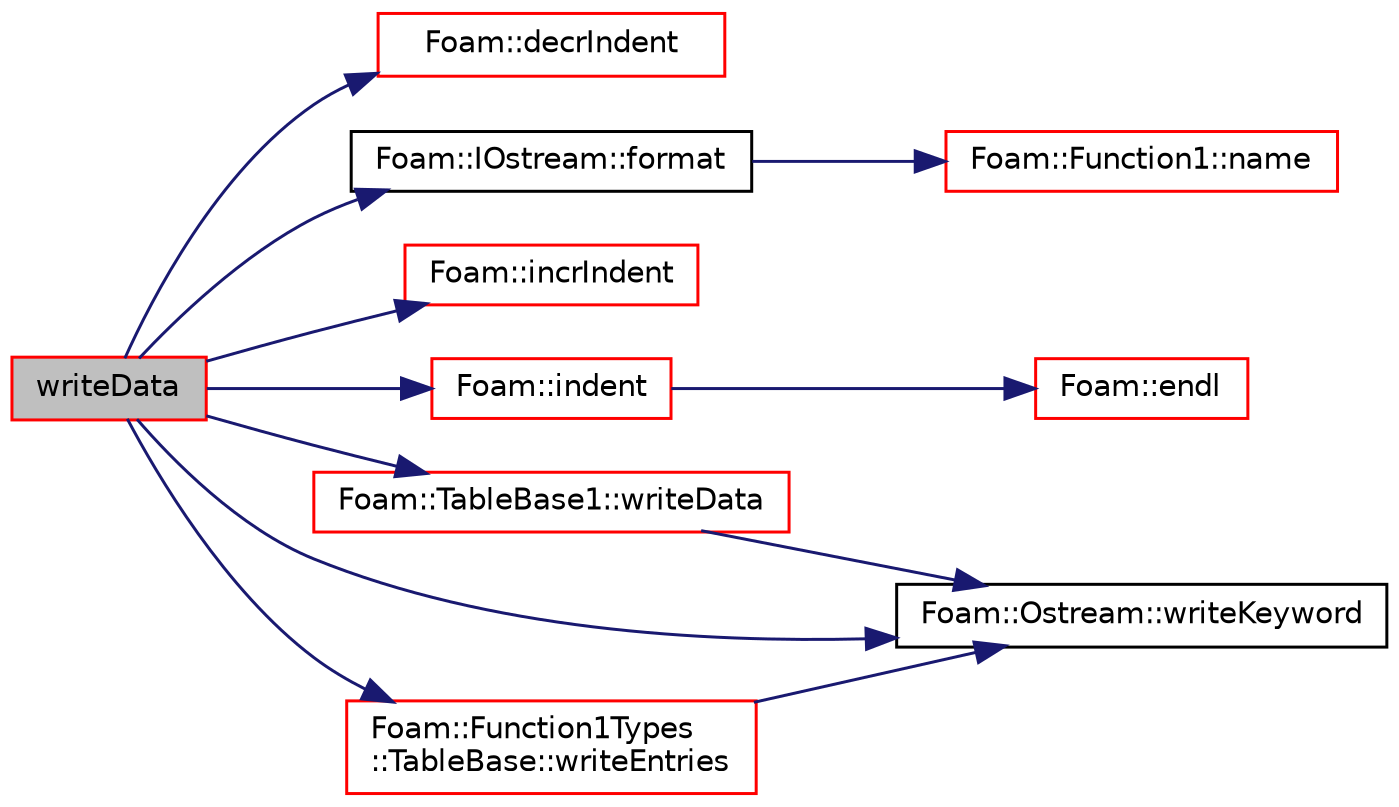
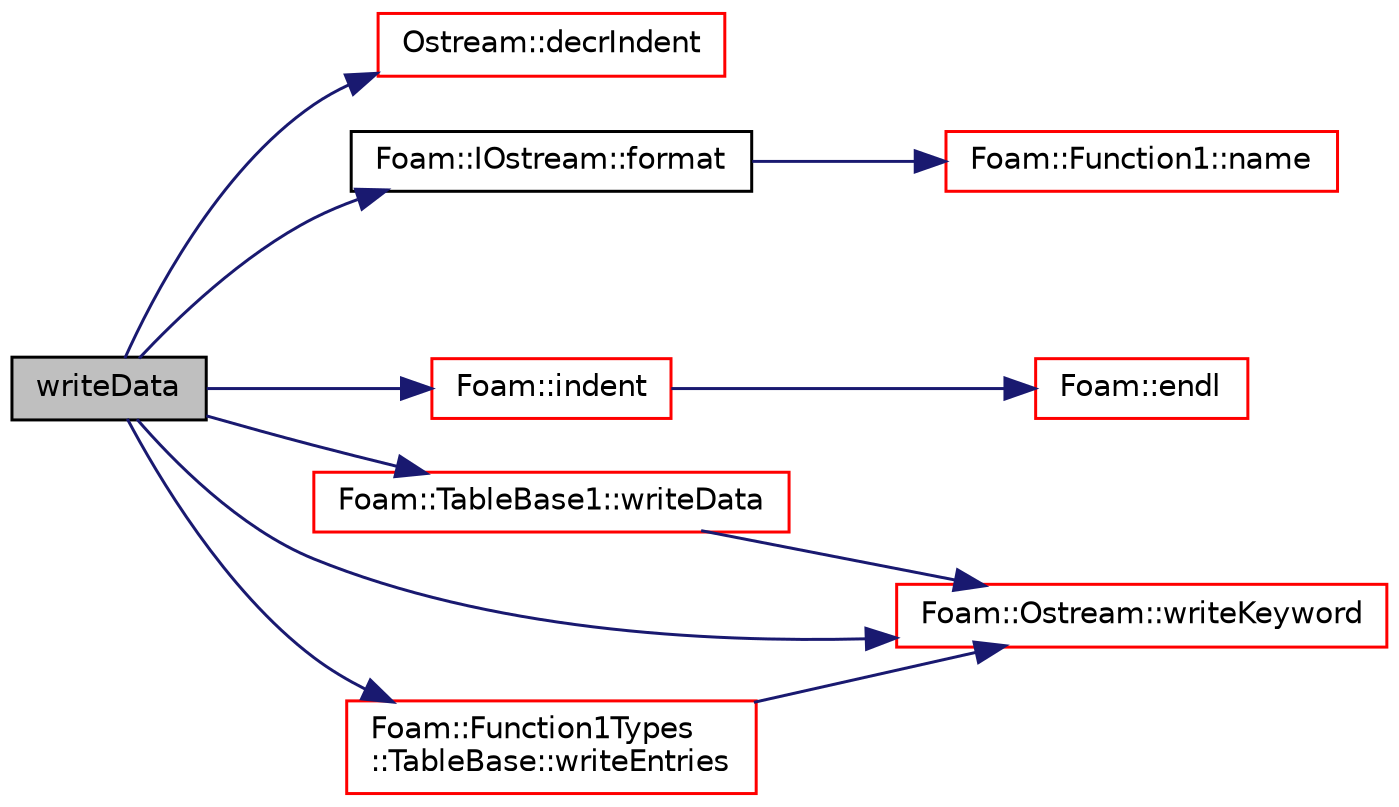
node "Foam::decrIndent": label "Foam::decrIndent" -> "Ostream::decrIndent"
node "Foam::incrIndent": removed
node "writeData": color red -> black
node "Foam::Ostream::writeKeyword": color black -> red
